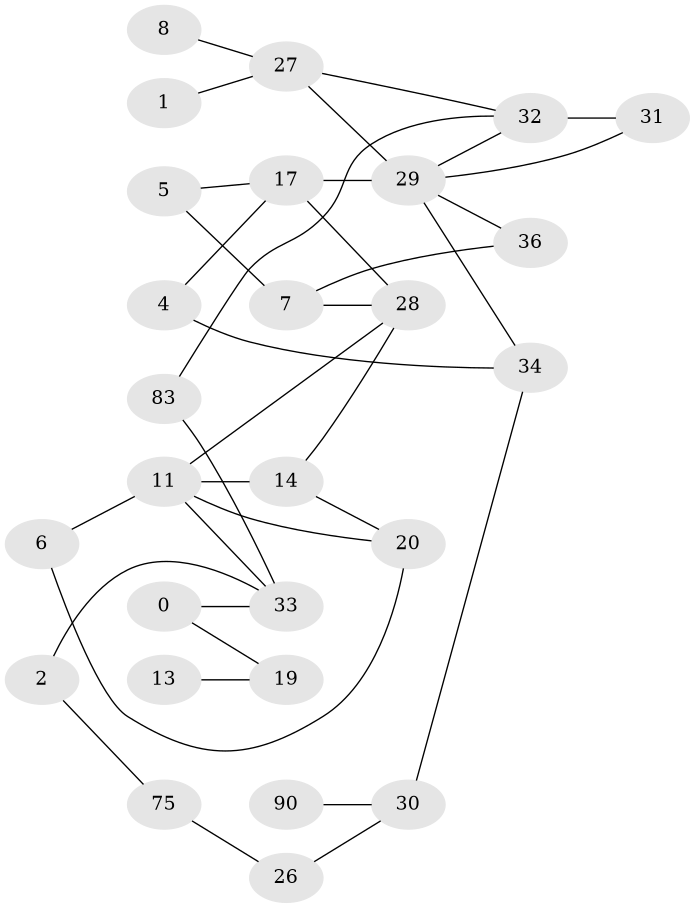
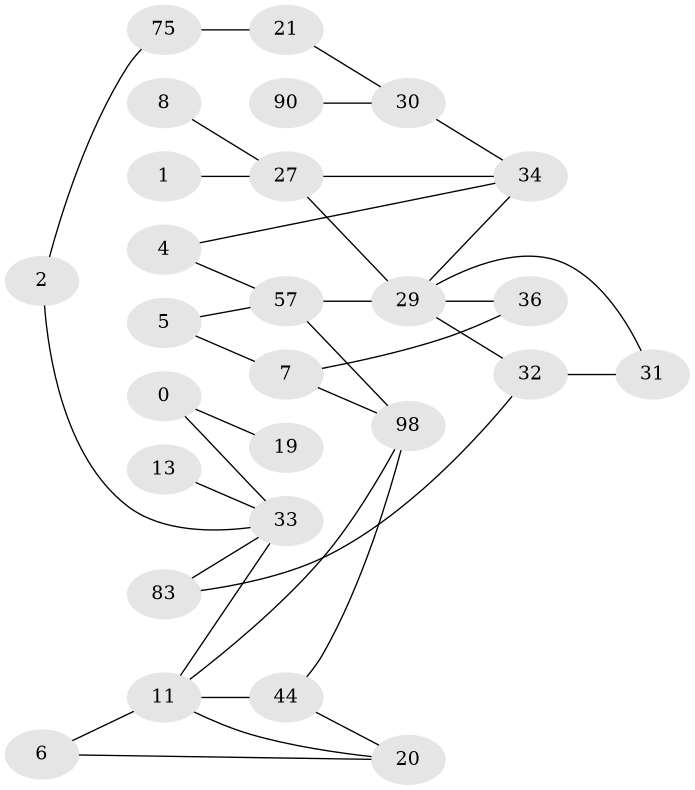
edge "27" -- "32": now "27" -- "34"
node "17": label "17" -> "57"
node "28": label "28" -> "98"
node "14": label "14" -> "44"
edge "13" -- "19": now "13" -- "33"
node "26": label "26" -> "21"
